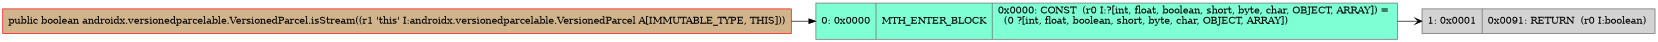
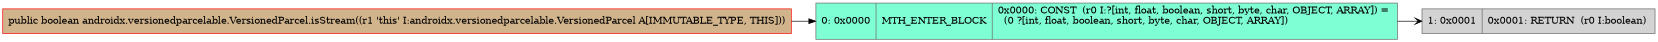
node "1: 0x0001": text "0x0091: RETURN  (r0 I:boolean)" -> "0x0001: RETURN  (r0 I:boolean)"
